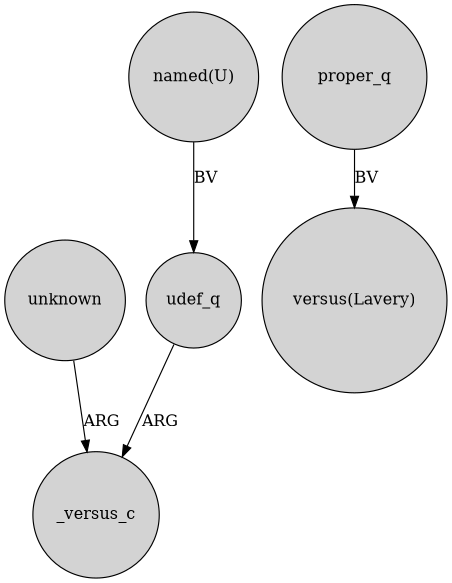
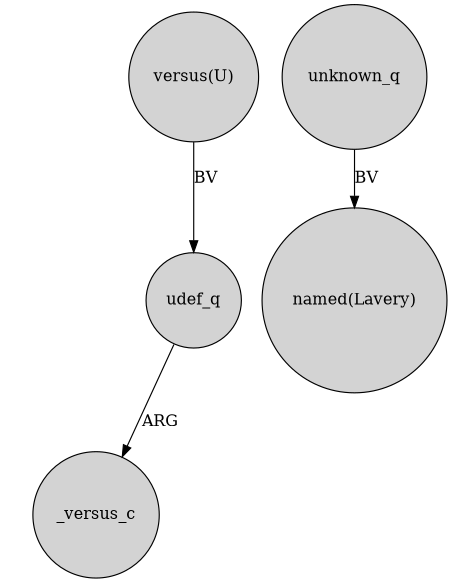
node "named(U)": label "named(U)" -> "versus(U)"
node "proper_q": label "proper_q" -> "unknown_q"
node "unknown": removed
node "versus(Lavery)": label "versus(Lavery)" -> "named(Lavery)"
